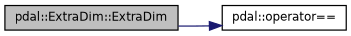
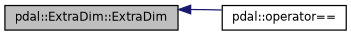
edge "pdal::ExtraDim::ExtraDim" -> "pdal::operator==": reversed
